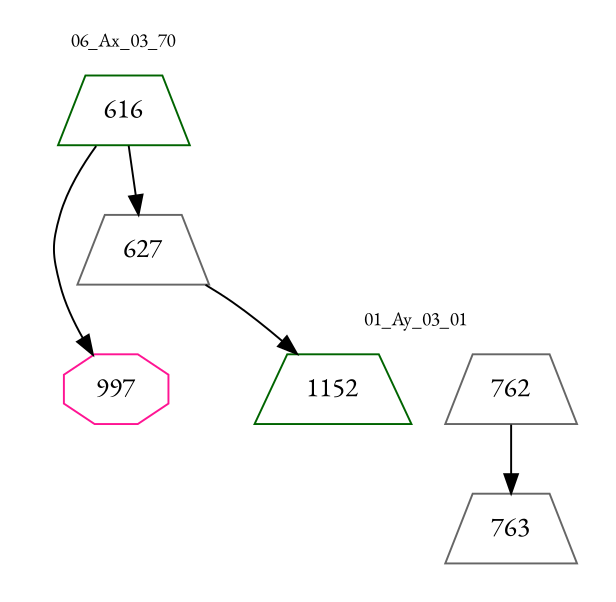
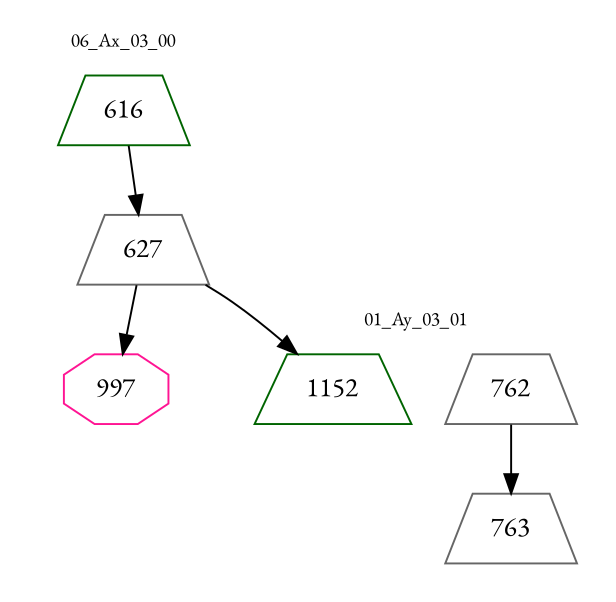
cluster "06_Ax_03_70": label "06_Ax_03_70" -> "06_Ax_03_00"
edge "616" -> "997": now "627" -> "997"
